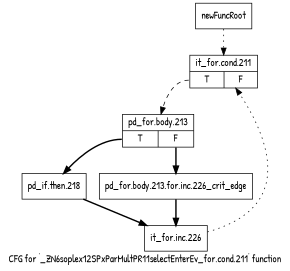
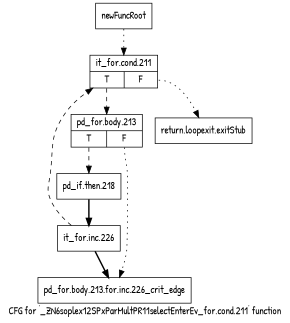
node "return.loopexit.exitStub": added
edge "pd_for.body.213" -> "pd_if.then.218": style bold -> dashed
edge "pd_for.body.213" -> "pd_for.body.213.for.inc.226_crit_edge": style bold -> dotted
edge "it_for.inc.226" -> "it_for.cond.211": style dotted -> dashed
edge "pd_for.body.213.for.inc.226_crit_edge" -> "it_for.inc.226": reversed
